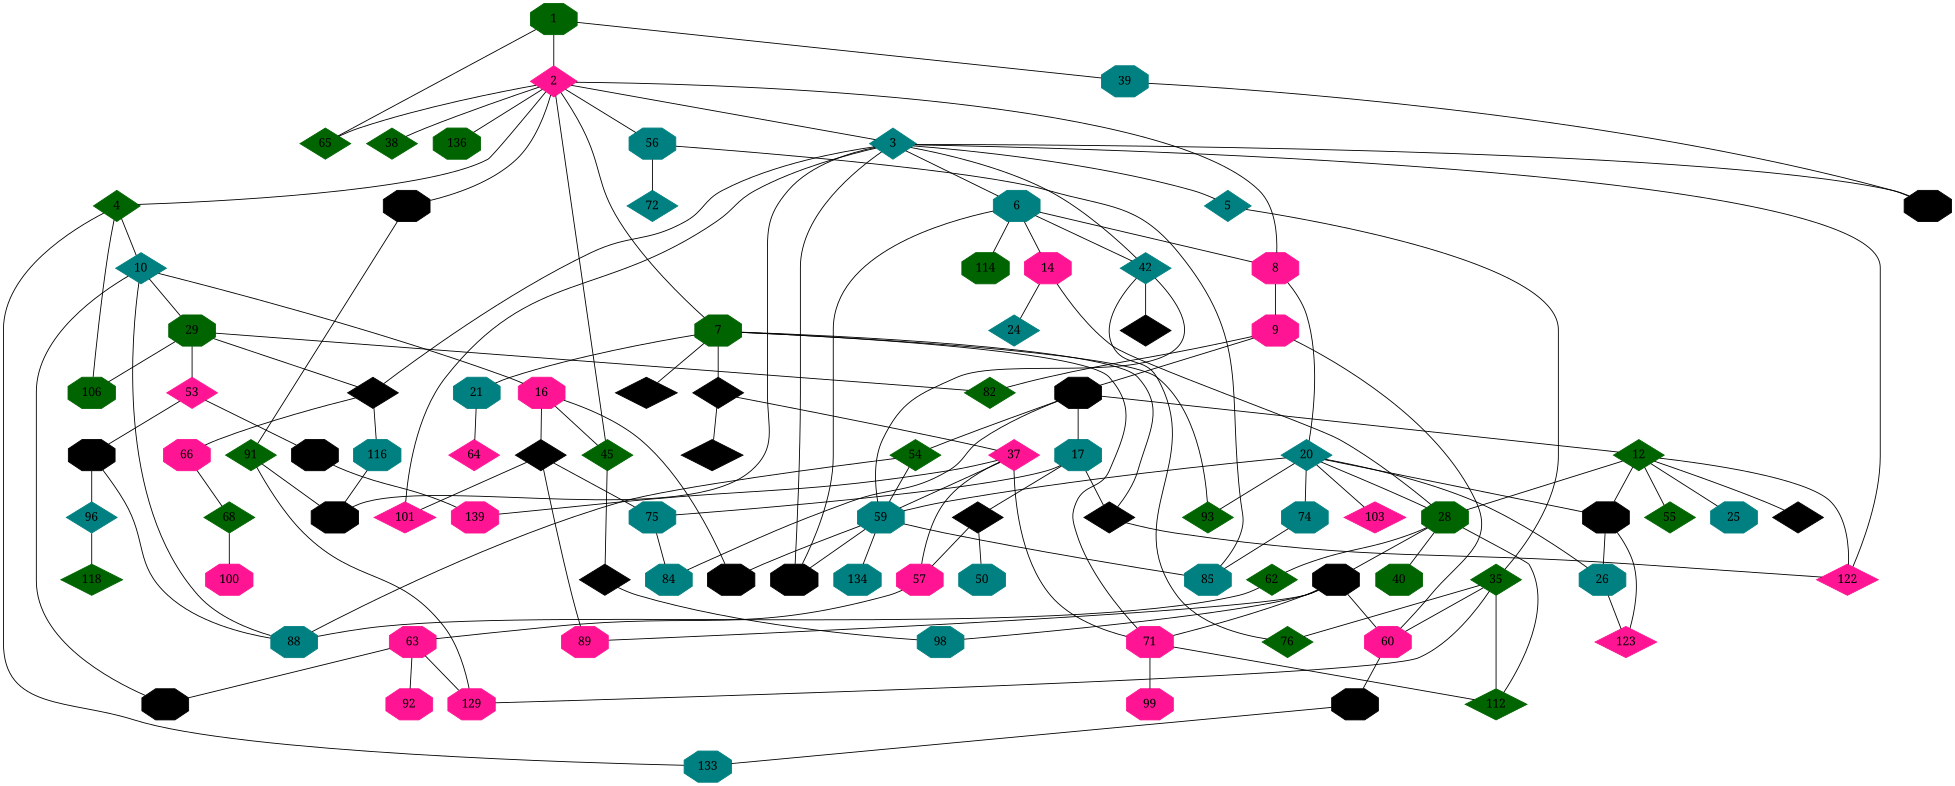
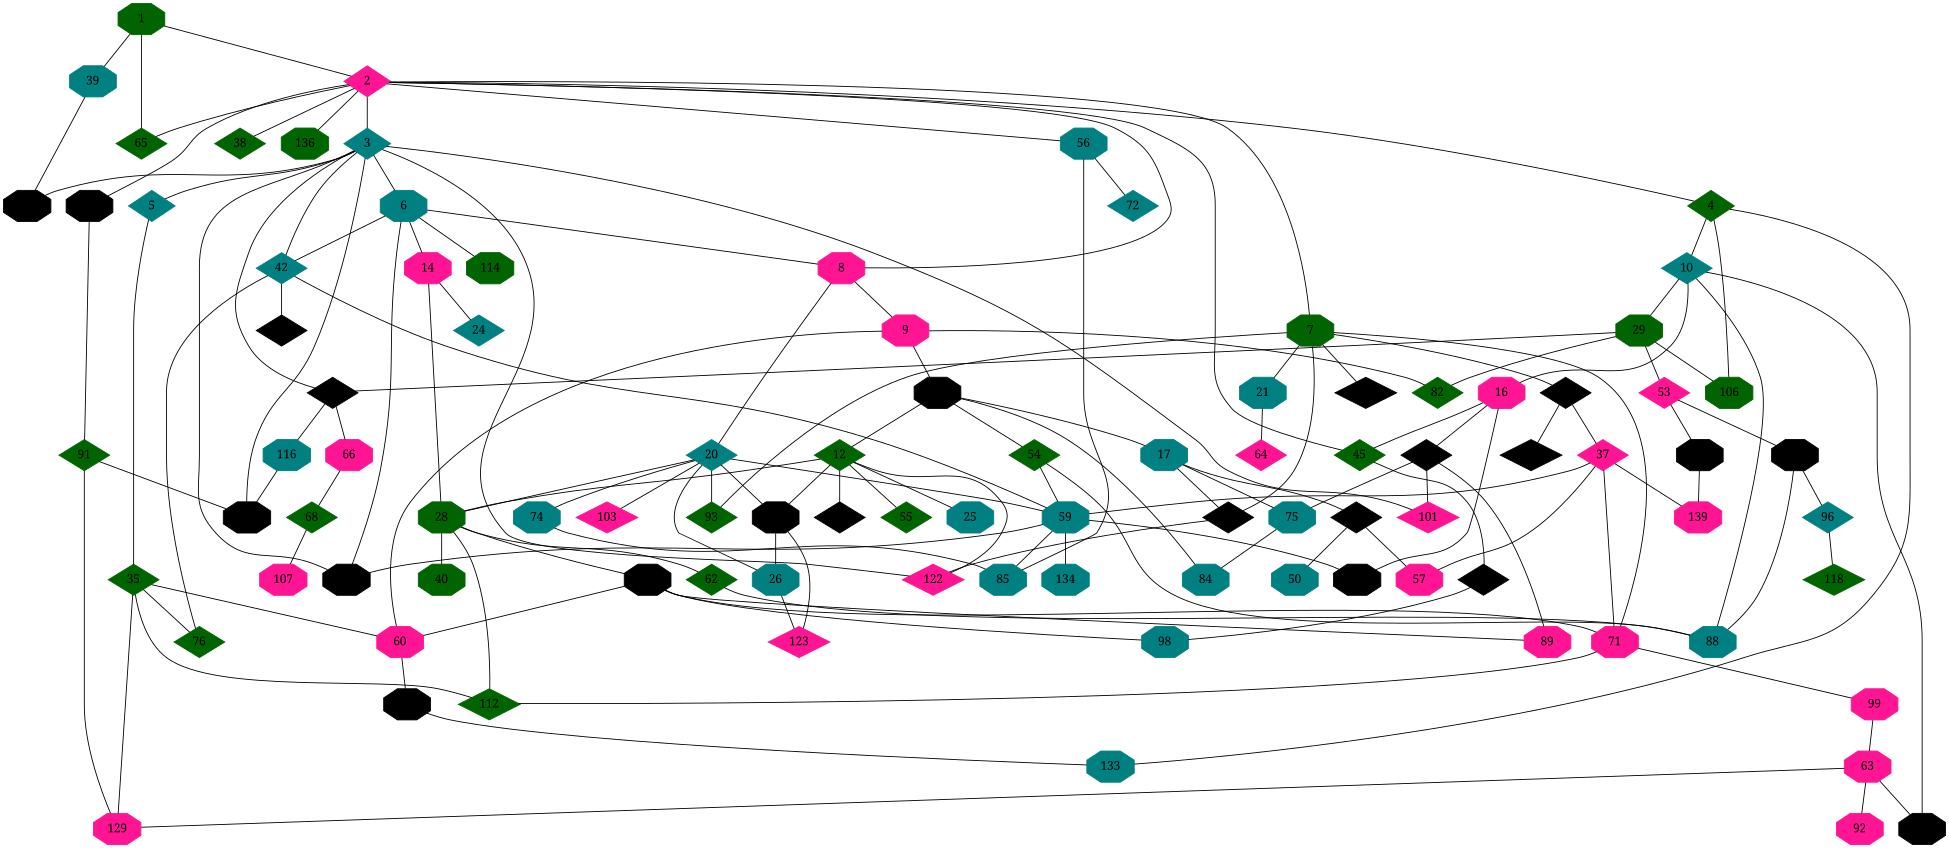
node "100": label "100" -> "107"
edge "57" -- "63": now "99" -- "63"
